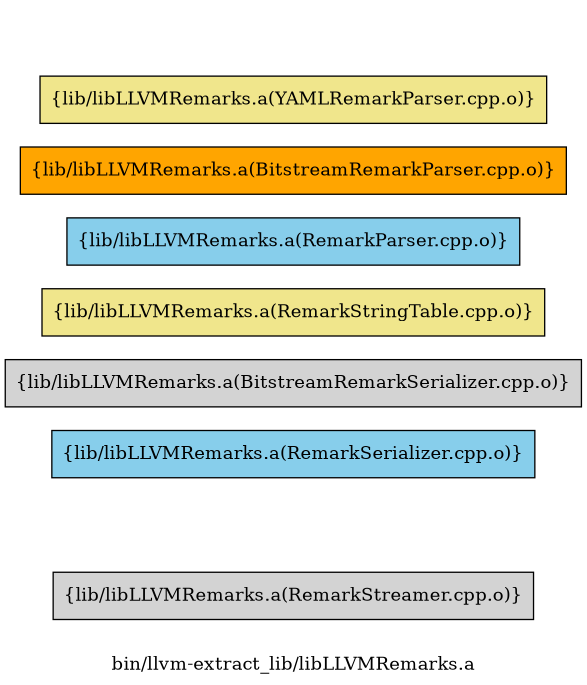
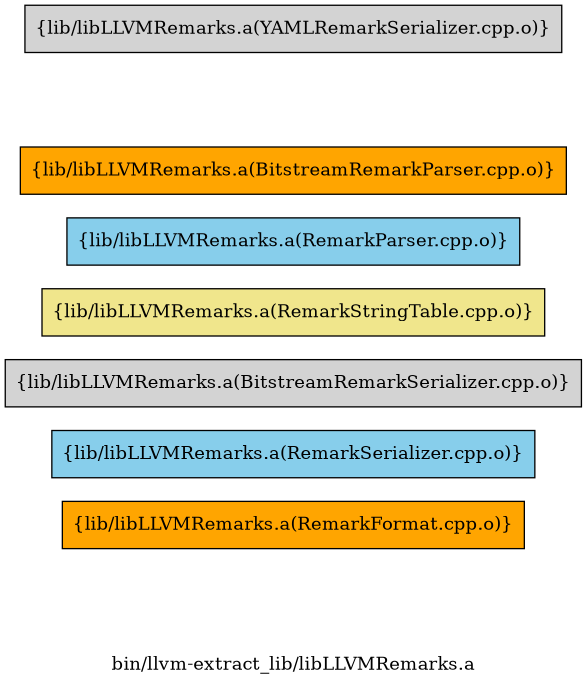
node "{lib/libLLVMRemarks.a(YAMLRemarkSerializer.cpp.o)}": added
node "{lib/libLLVMRemarks.a(YAMLRemarkParser.cpp.o)}": removed
node "{lib/libLLVMRemarks.a(RemarkFormat.cpp.o)}": added
node "{lib/libLLVMRemarks.a(RemarkStreamer.cpp.o)}": removed
